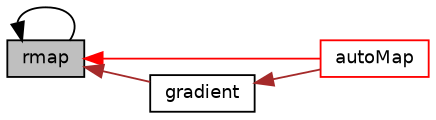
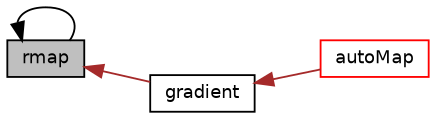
edge "autoMap" -> "rmap": removed
